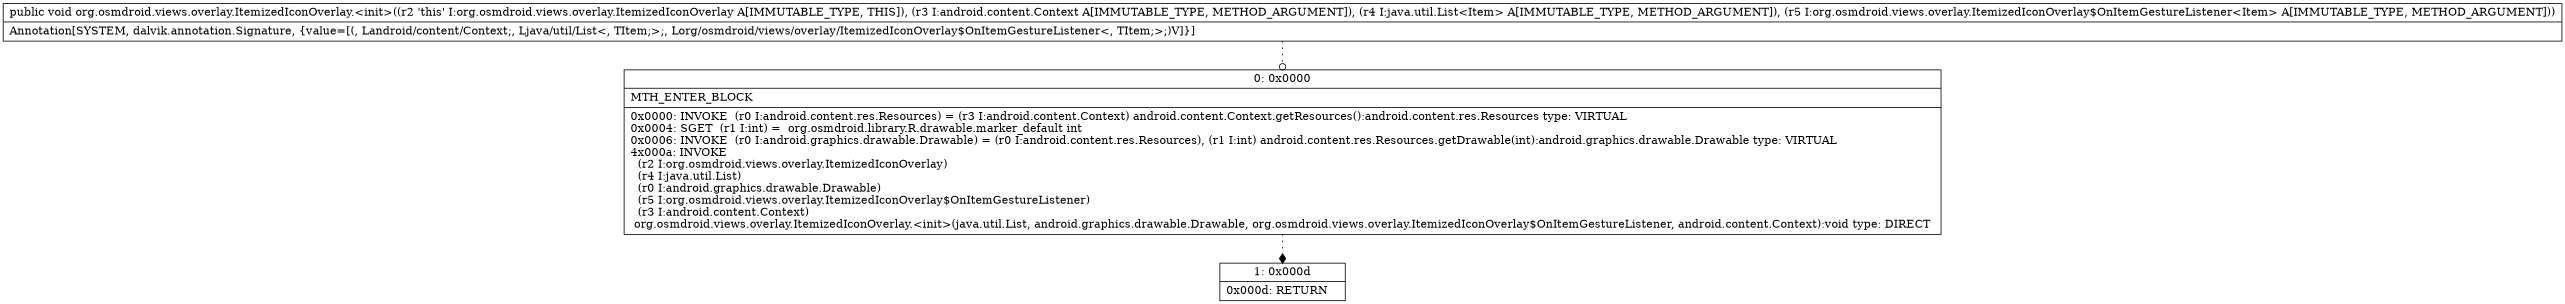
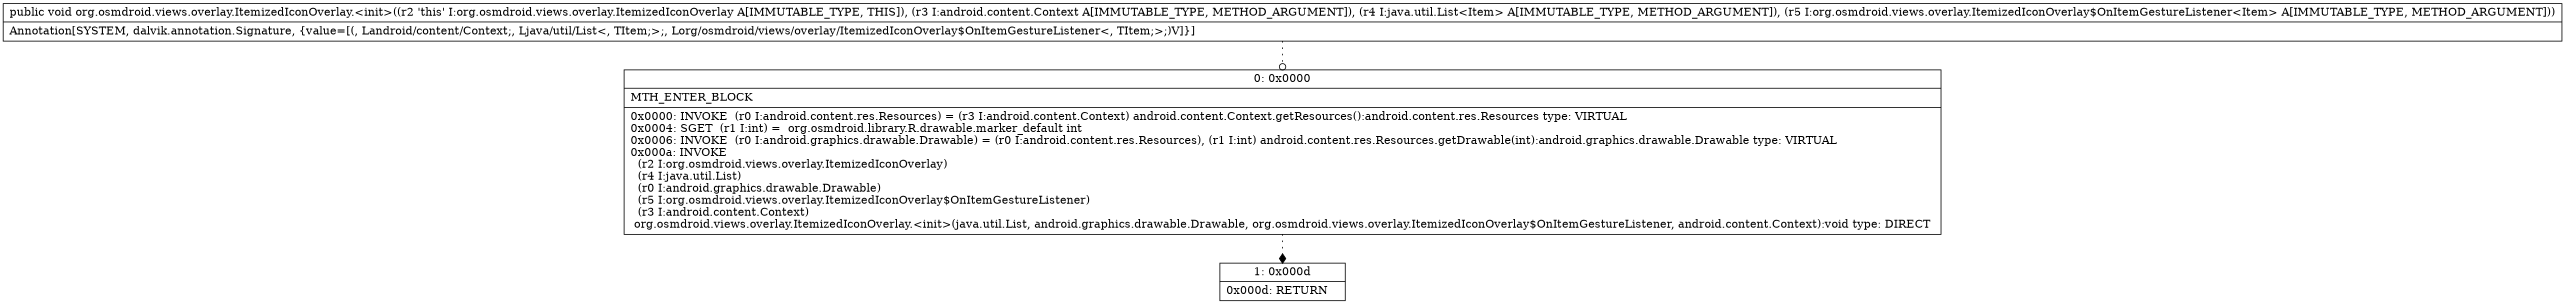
node "0: 0x0000": text "4x000a: INVOKE" -> "0x000a: INVOKE"
